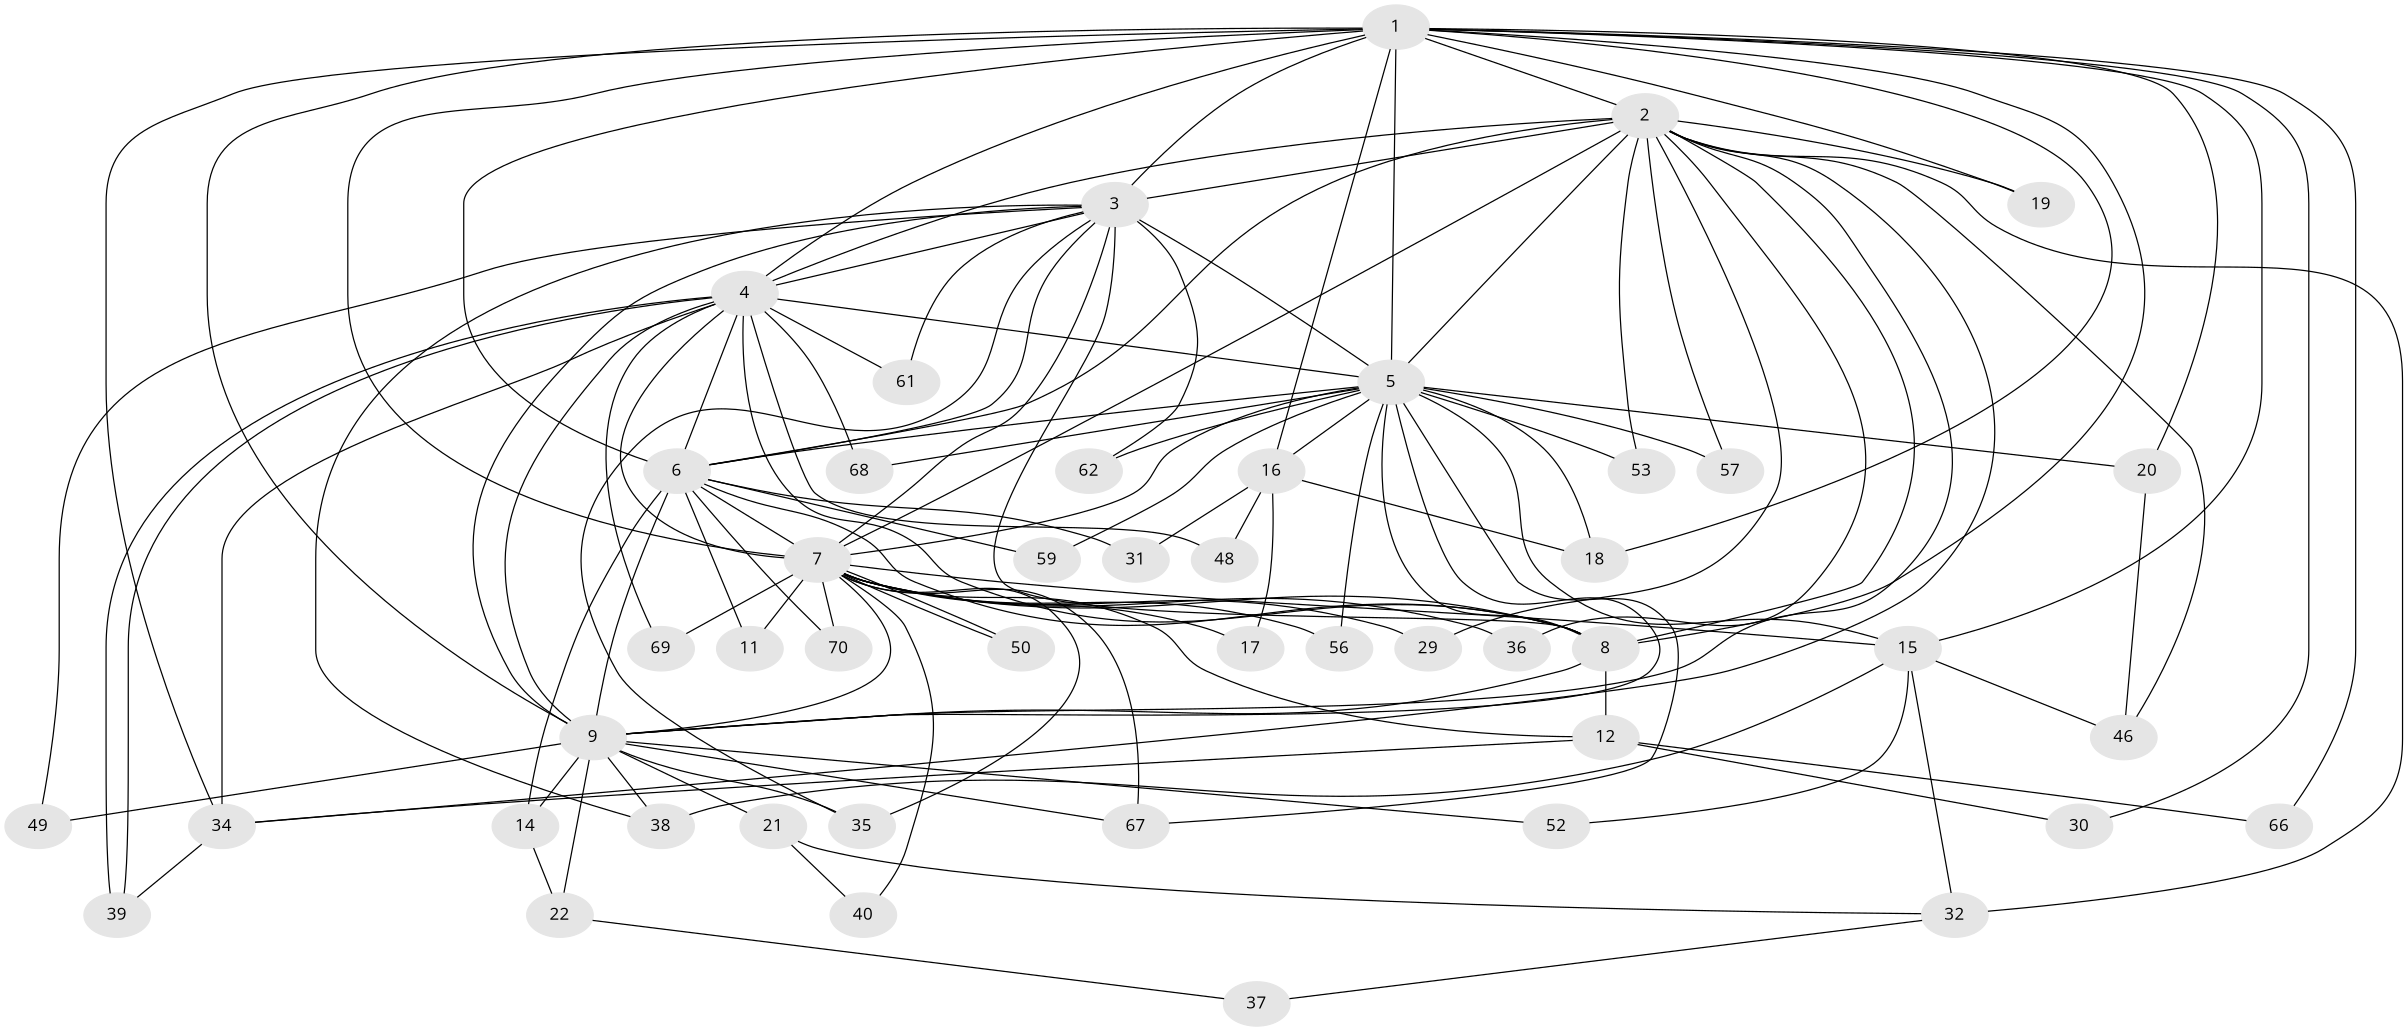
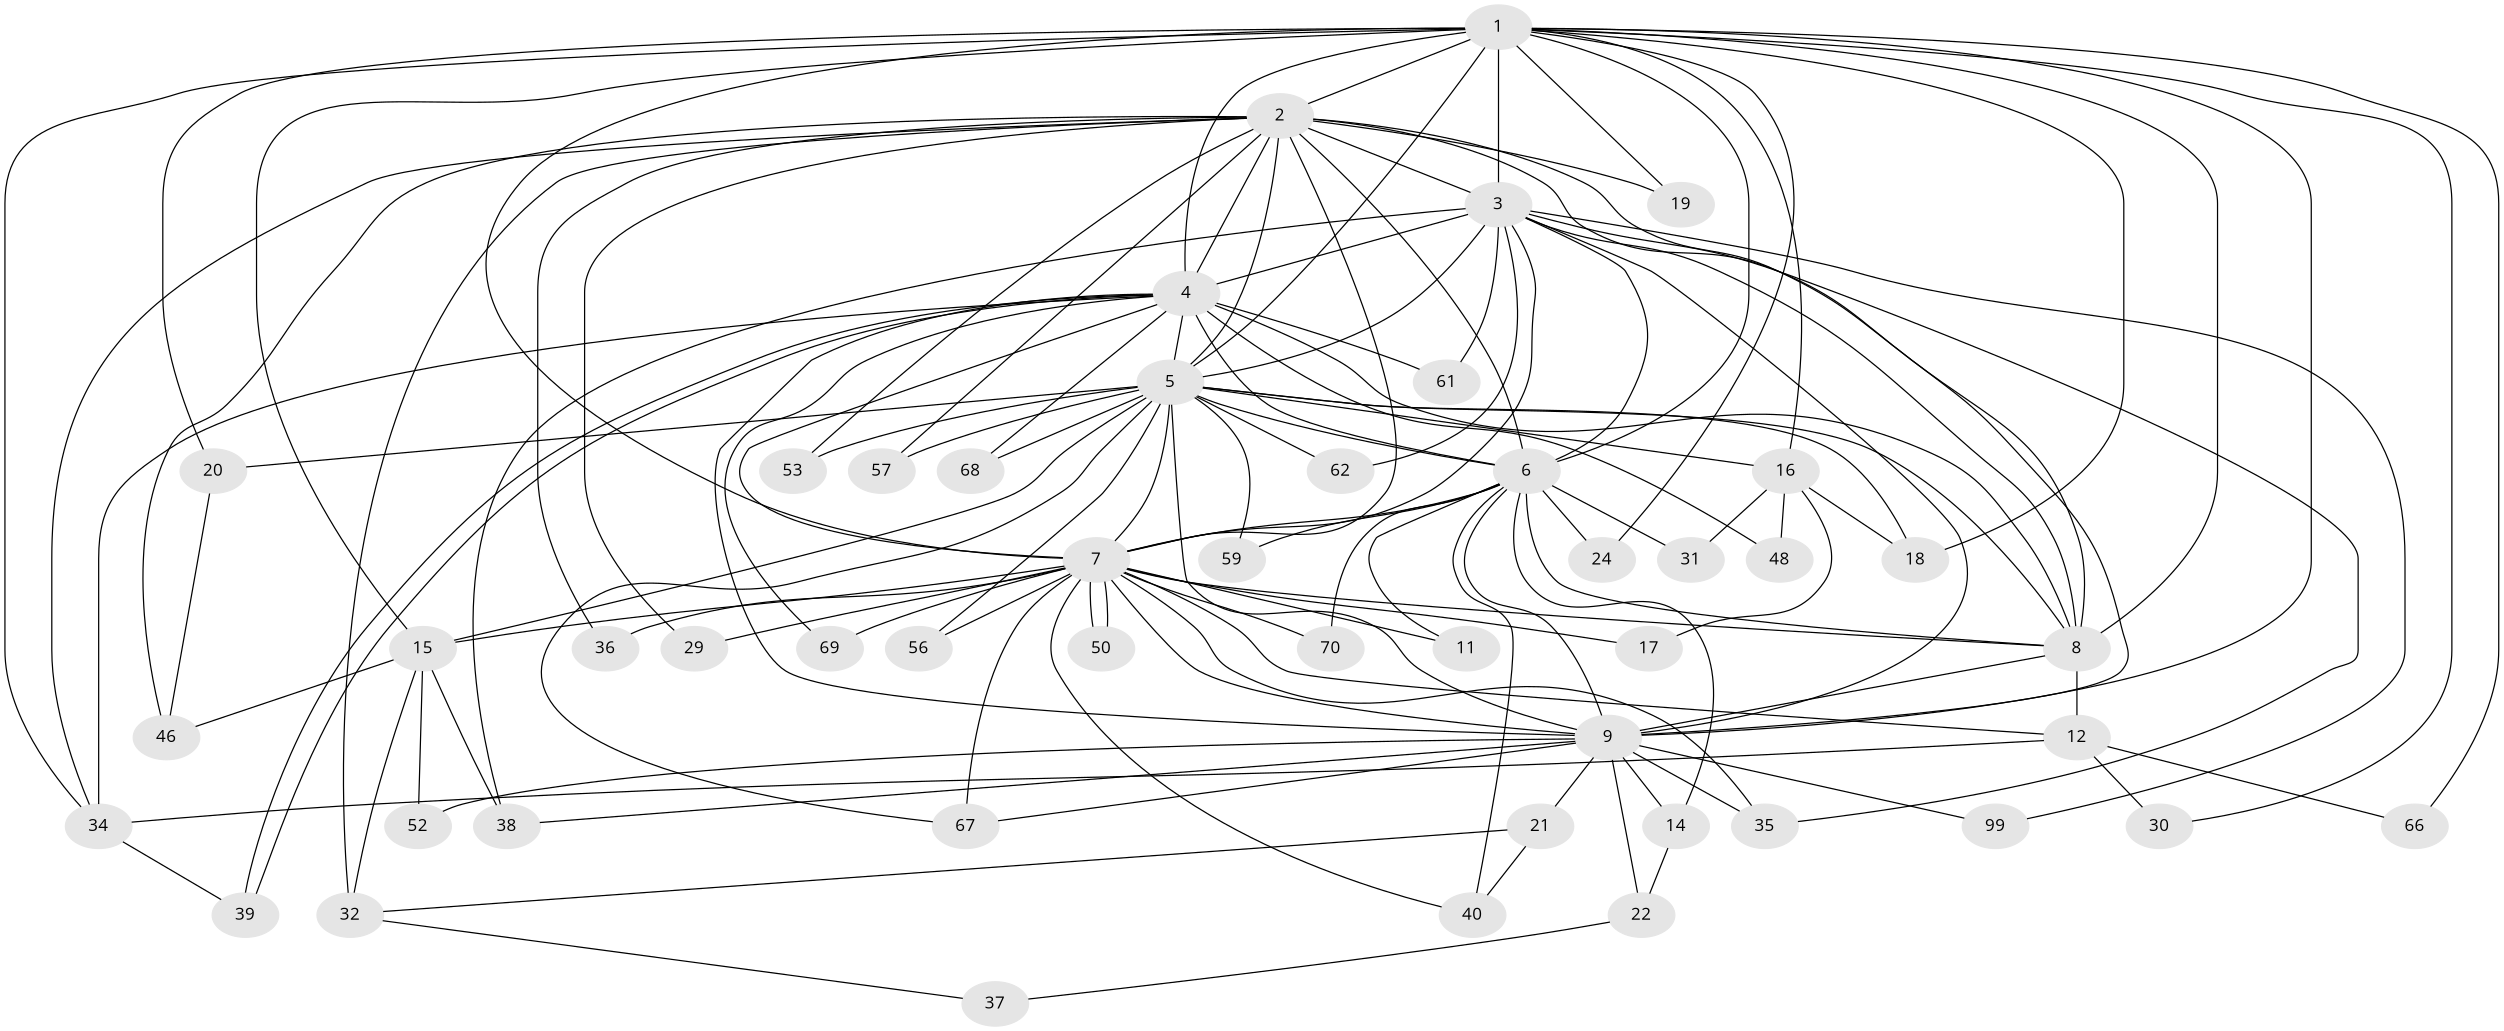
node "24": added
edge "6" -- "40": added
node "49": label "49" -> "99"
